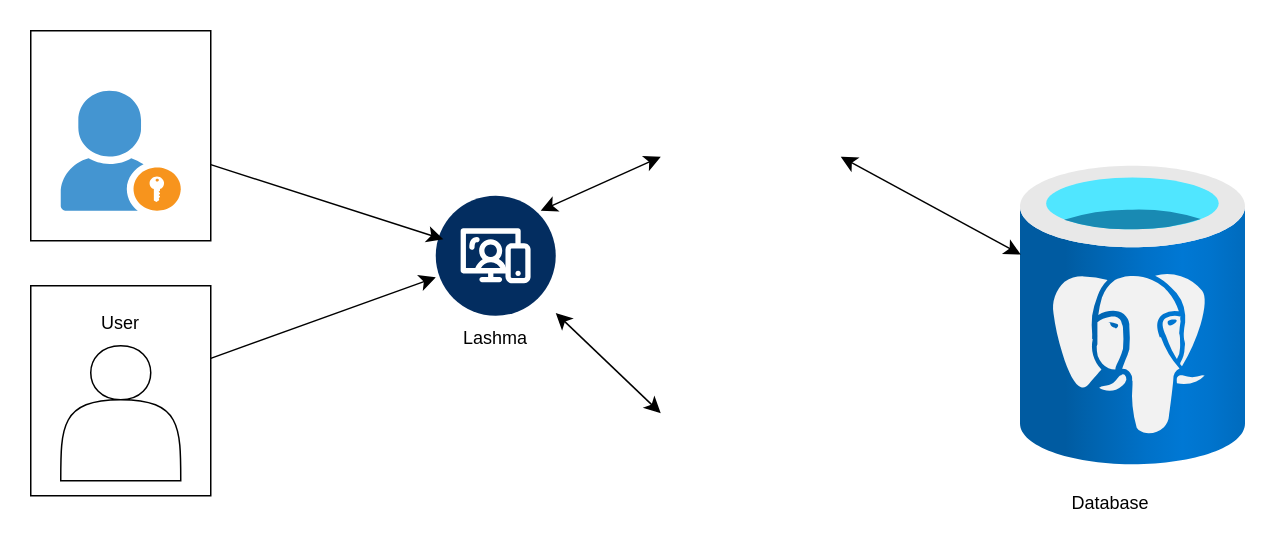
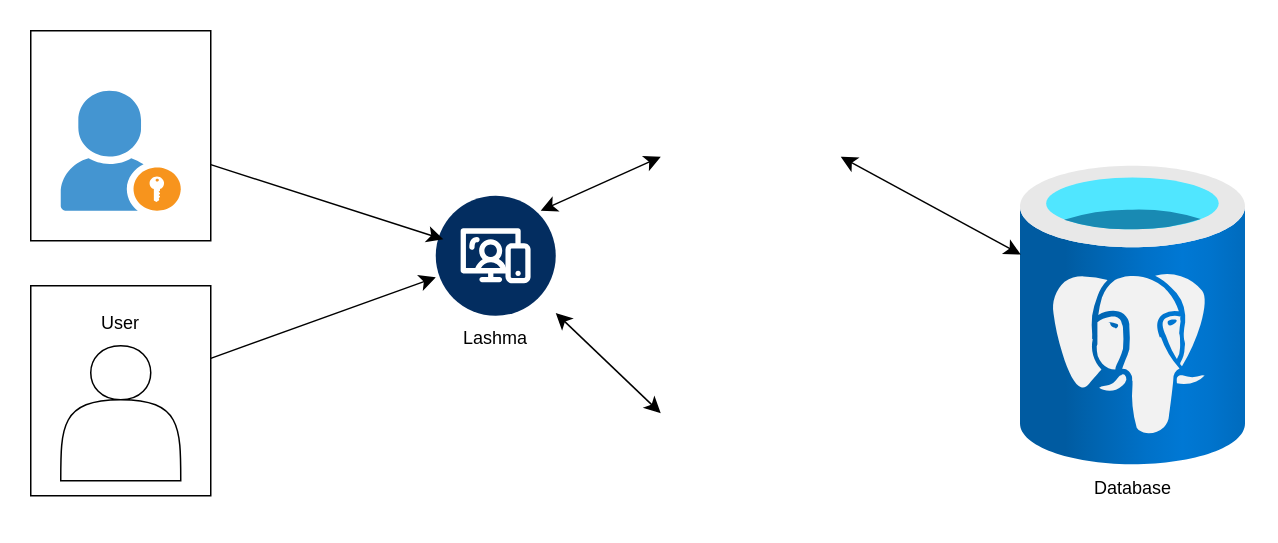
node "Database": moved (1111, 503) -> (1133, 488)
